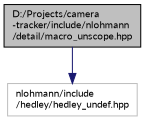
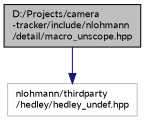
node "nlohmann/include /hedley/hedley_undef.hpp": label "nlohmann/include /hedley/hedley_undef.hpp" -> "nlohmann/thirdparty /hedley/hedley_undef.hpp"
